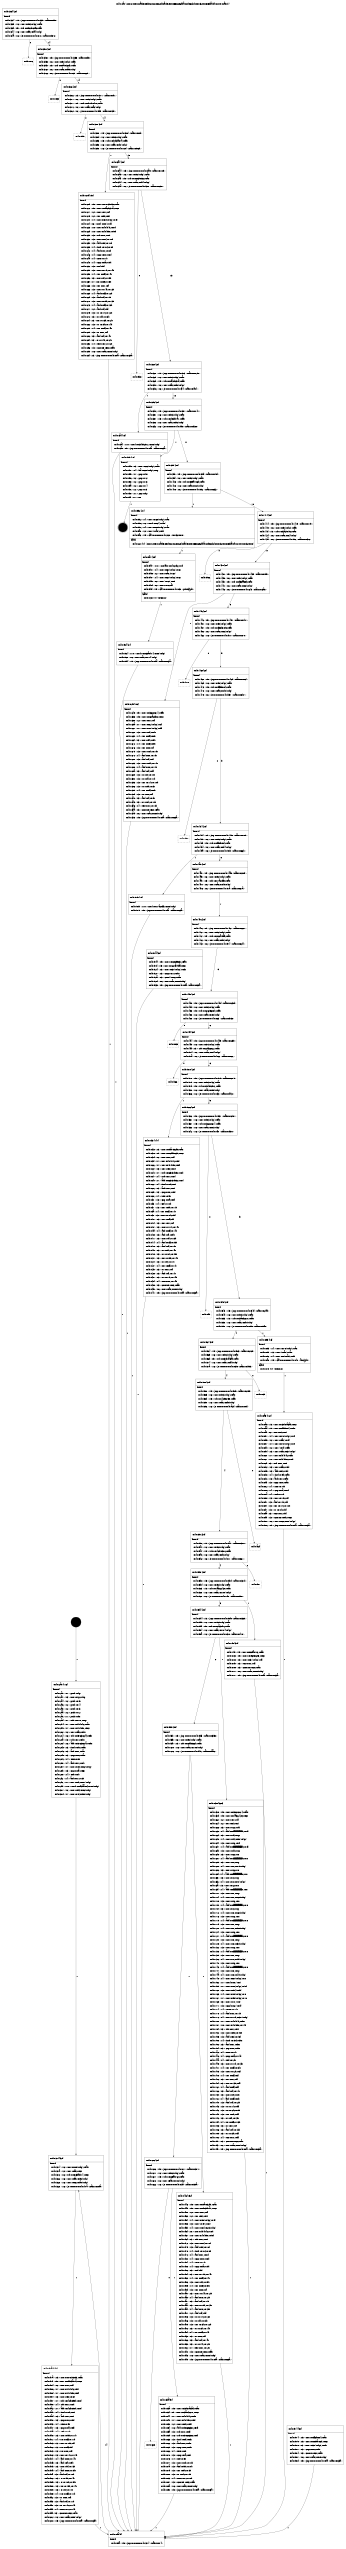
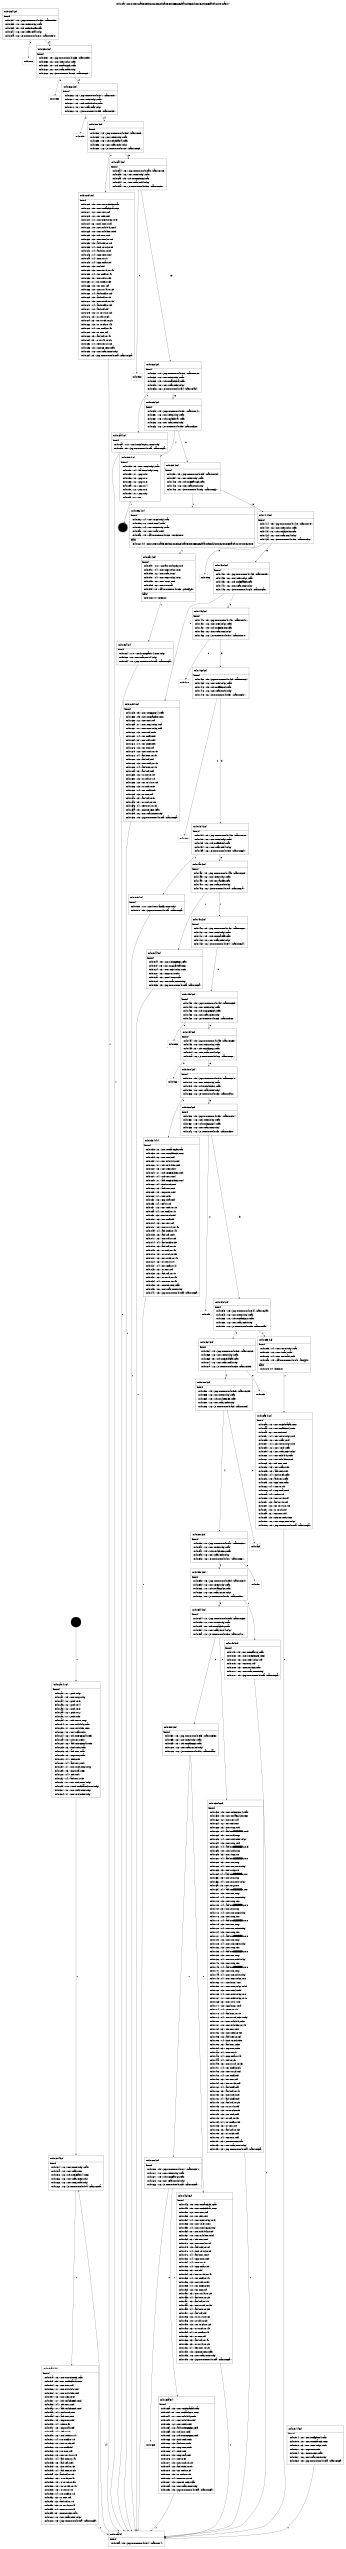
edge "0x4014a0 [28]" -> "0x40191a [30]": added, label "1"
